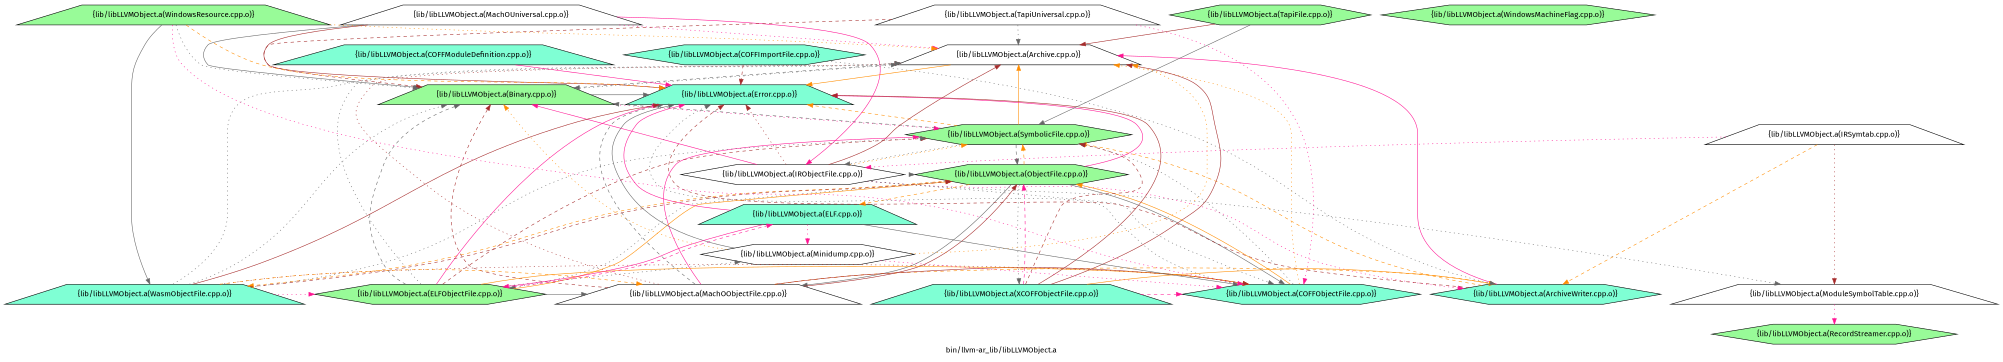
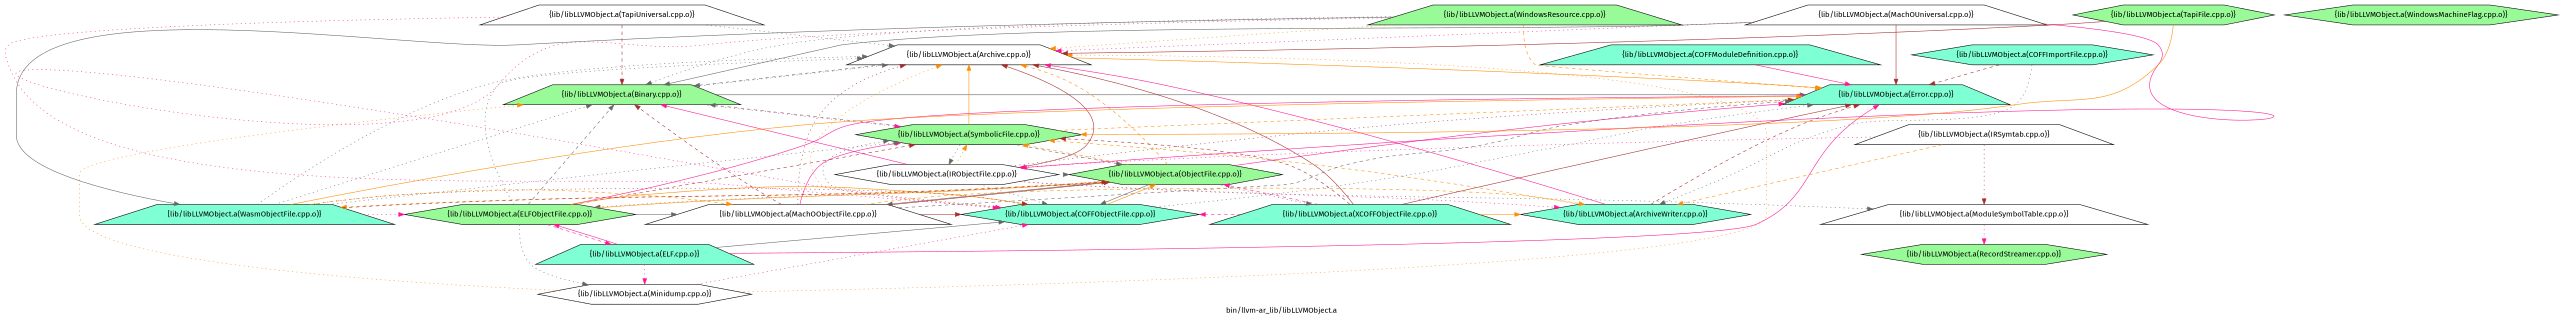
edge "{lib/libLLVMObject.a(TapiFile.cpp.o)}" -> "{lib/libLLVMObject.a(SymbolicFile.cpp.o)}": color gray40 -> darkorange
edge "{lib/libLLVMObject.a(WasmObjectFile.cpp.o)}" -> "{lib/libLLVMObject.a(Error.cpp.o)}": color brown -> darkorange
edge "{lib/libLLVMObject.a(Minidump.cpp.o)}" -> "{lib/libLLVMObject.a(Error.cpp.o)}": removed
edge "{lib/libLLVMObject.a(ObjectFile.cpp.o)}" -> "{lib/libLLVMObject.a(ELF.cpp.o)}": now "{lib/libLLVMObject.a(ObjectFile.cpp.o)}" -> "{lib/libLLVMObject.a(Archive.cpp.o)}"
